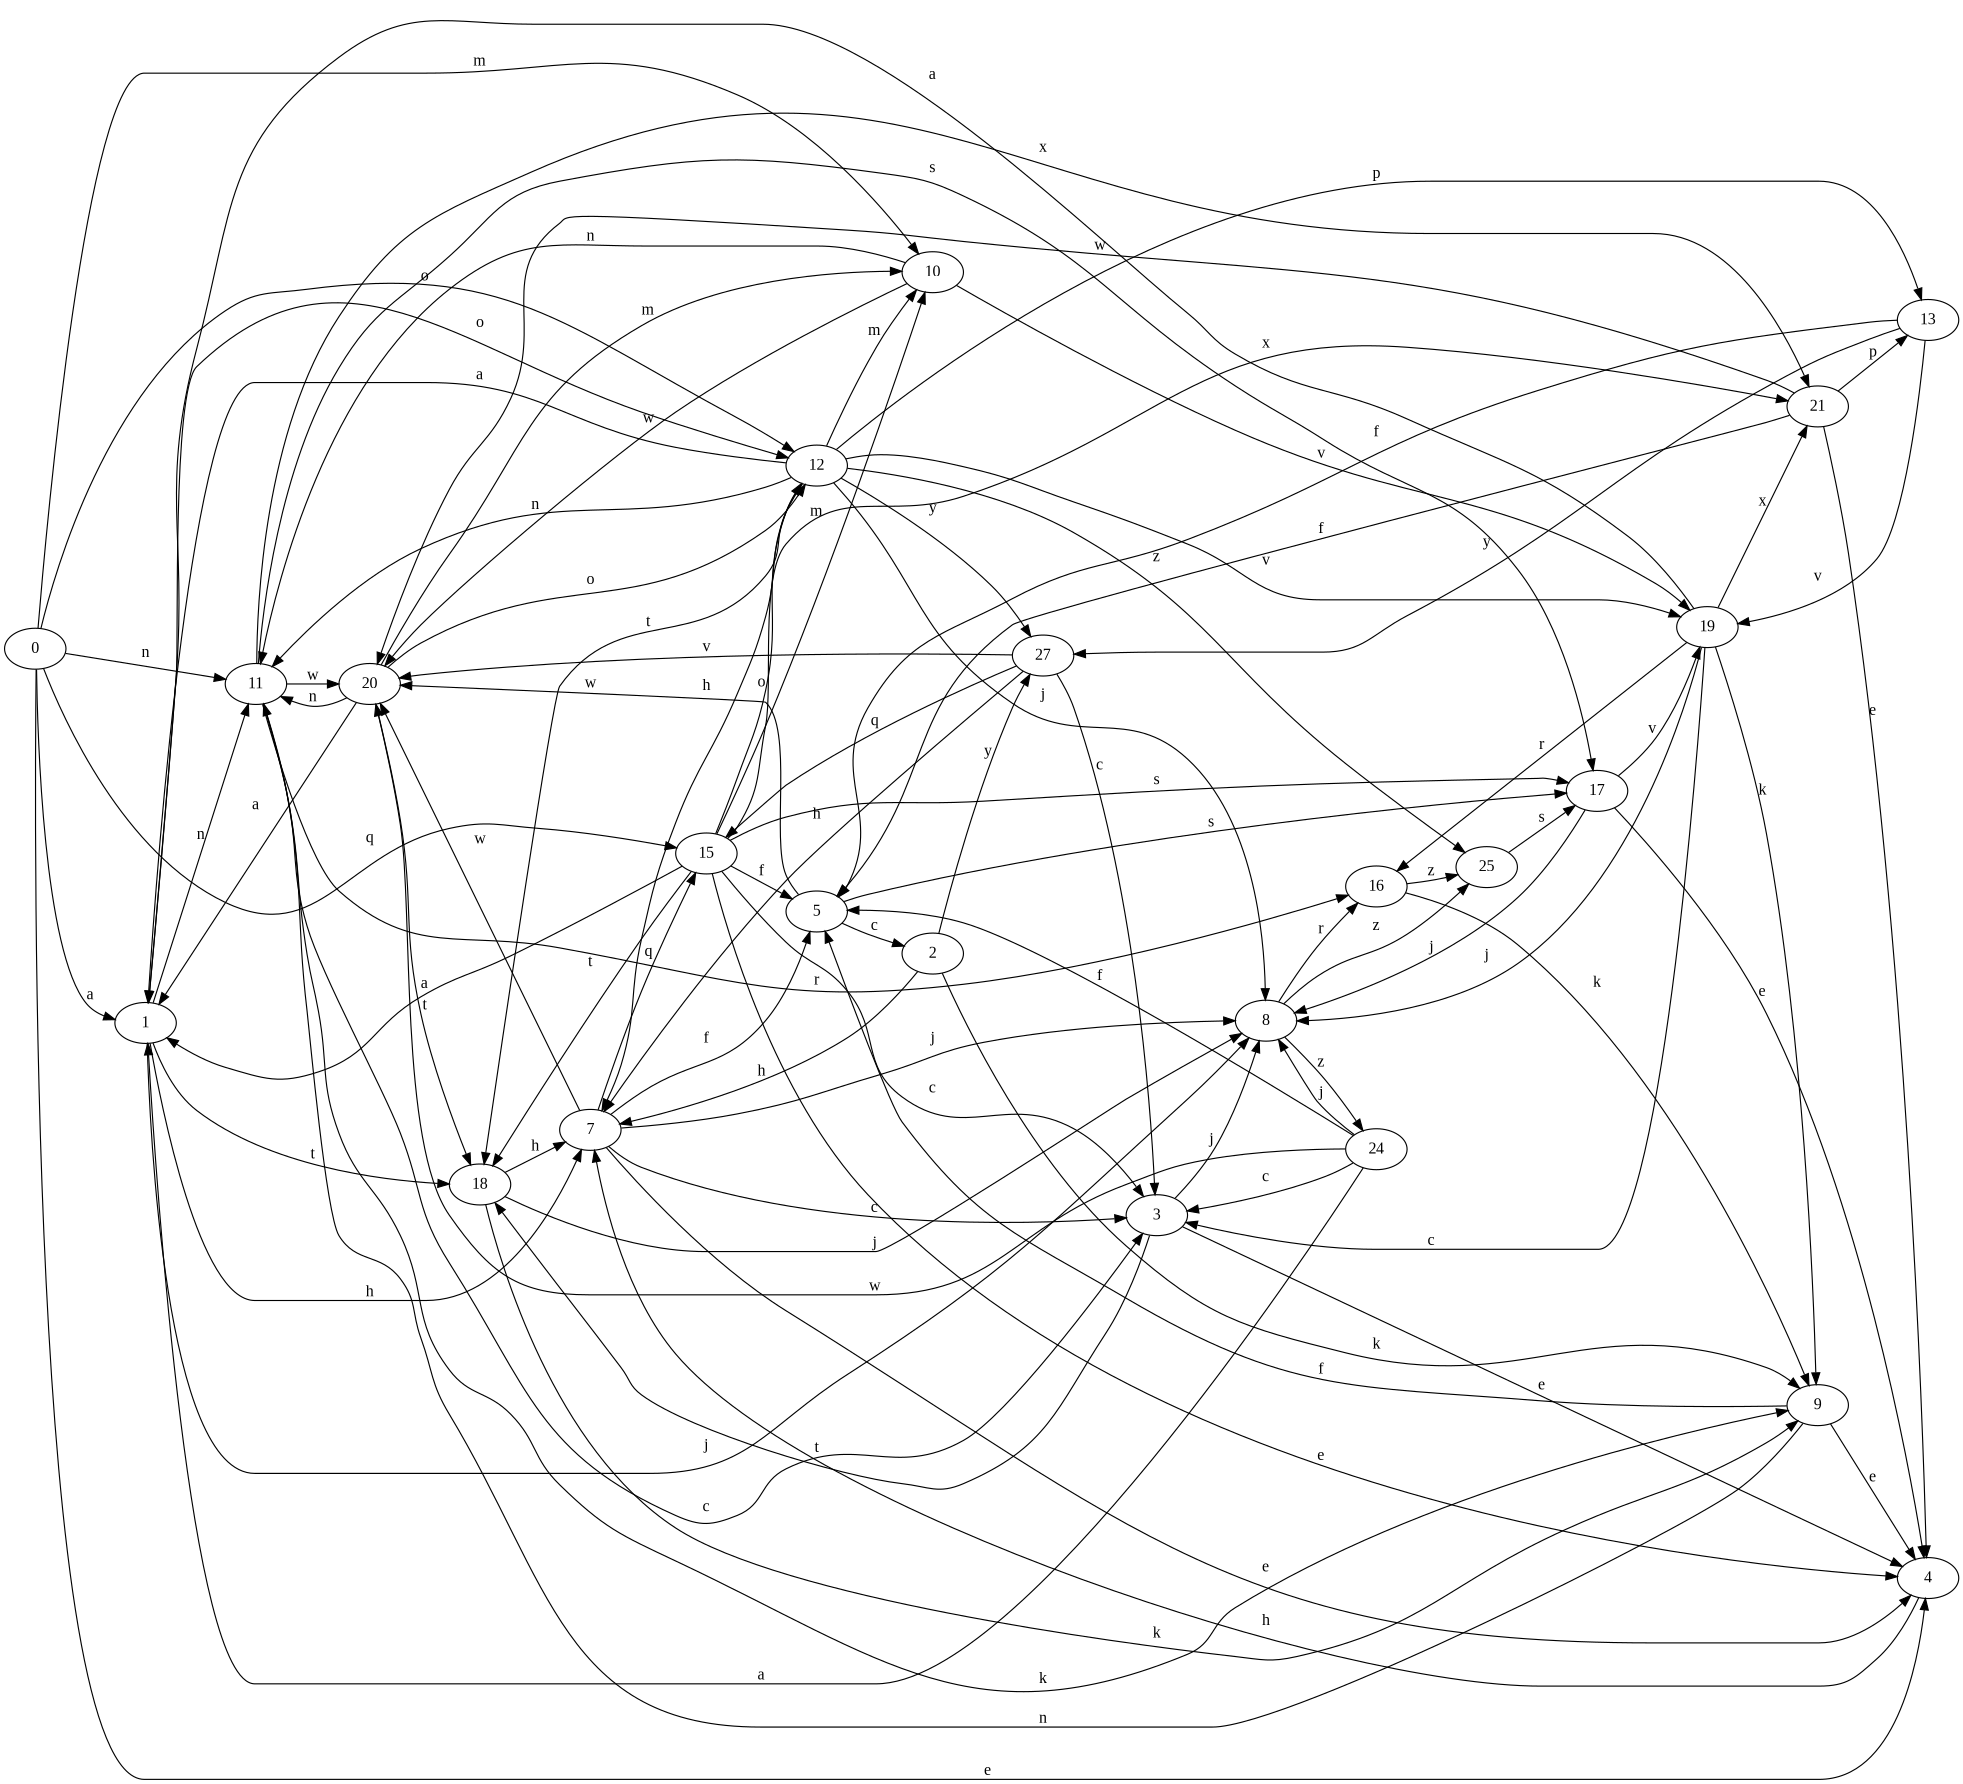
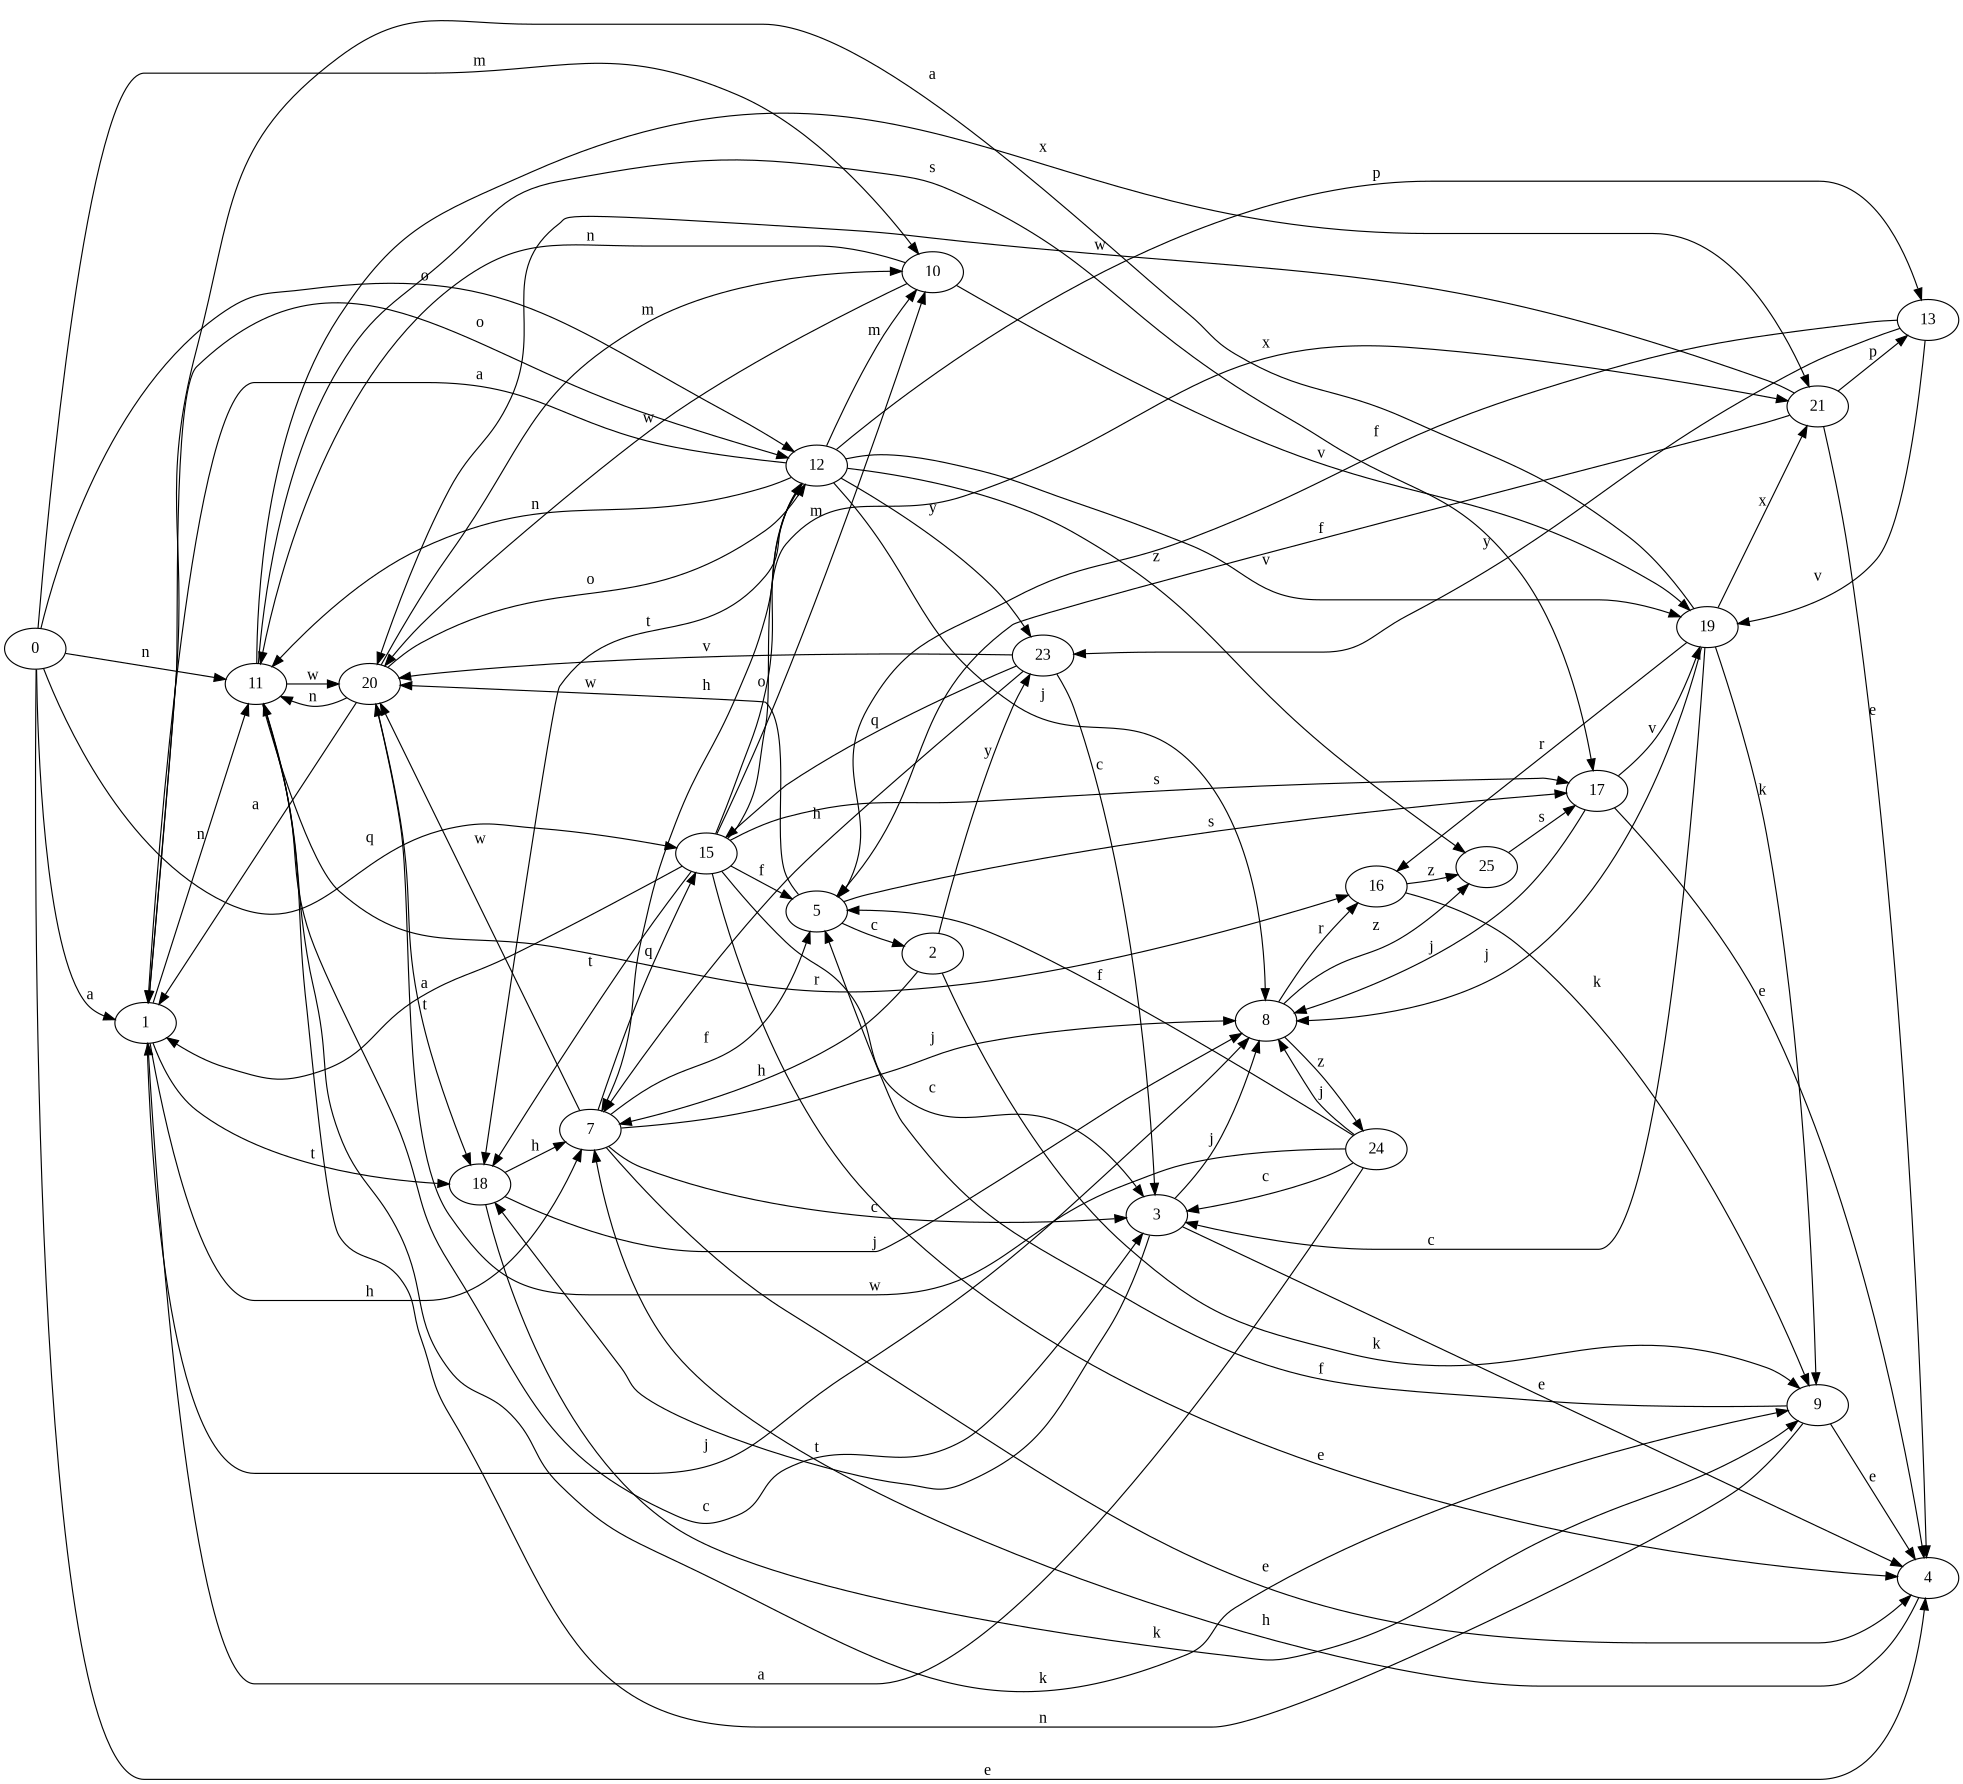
node "27": label "27" -> "23"
